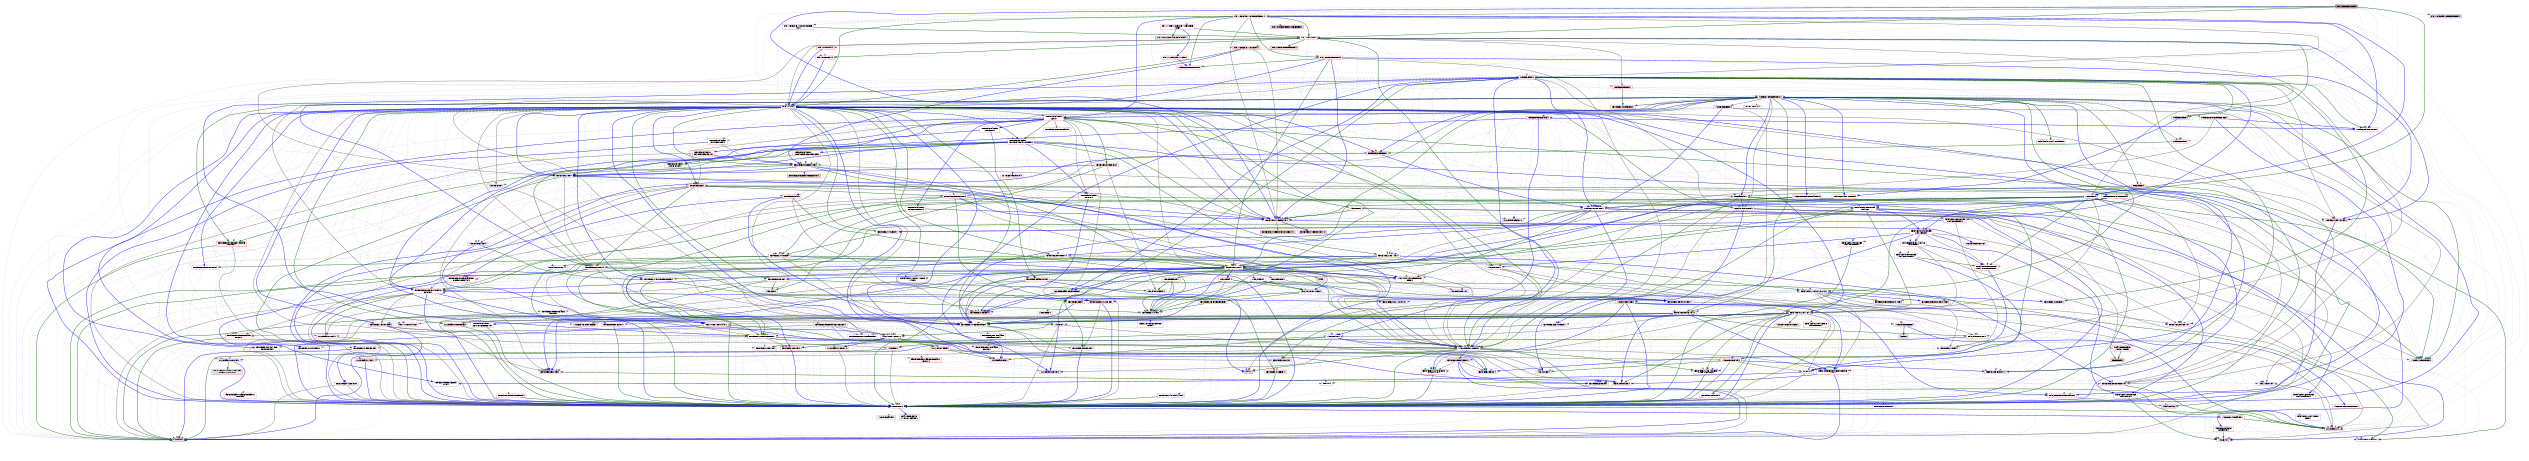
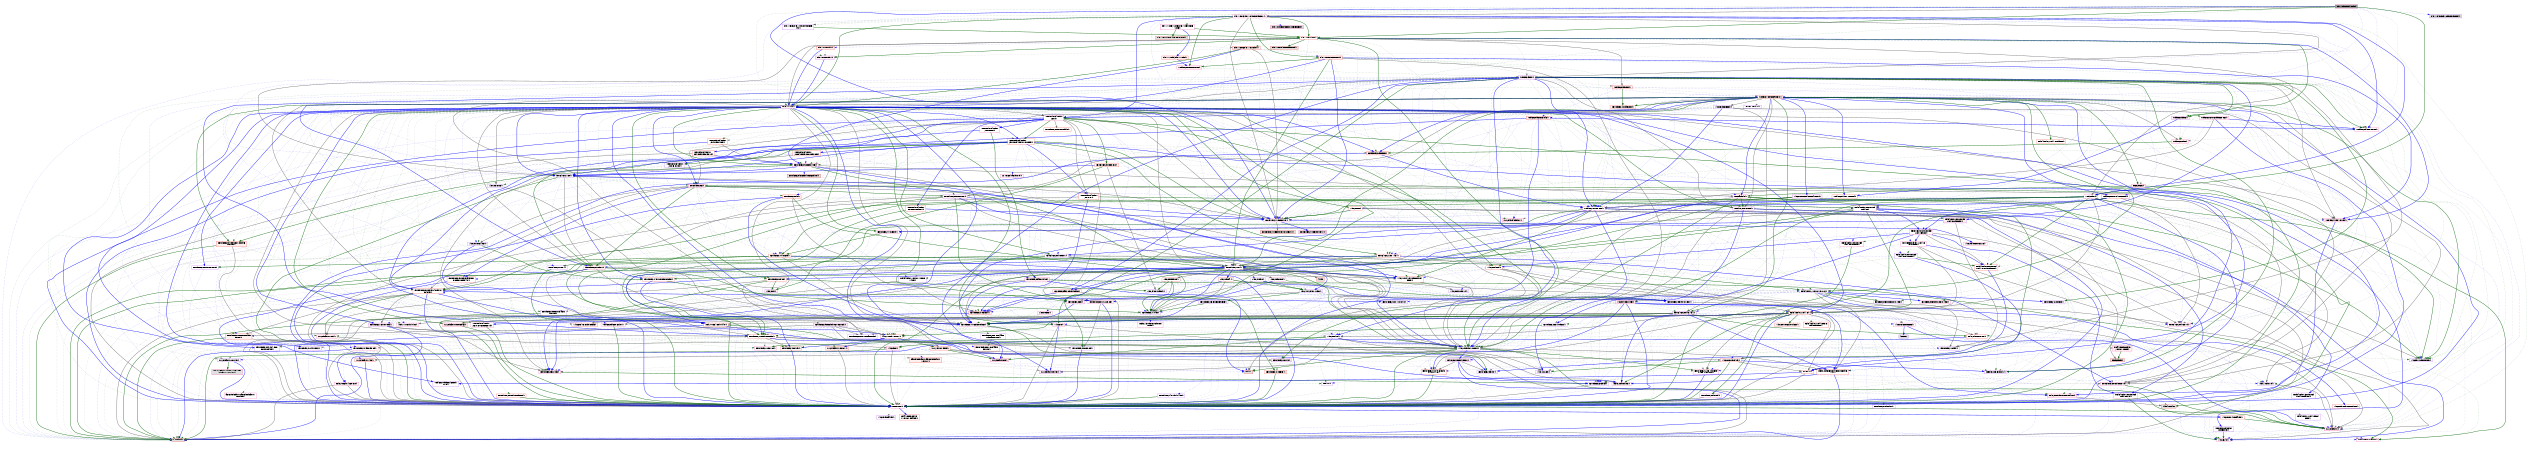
edge "Algo/Impl/BinaryHeap.h" -> "Templates/Invoke.h": color darkgreen -> gray40
